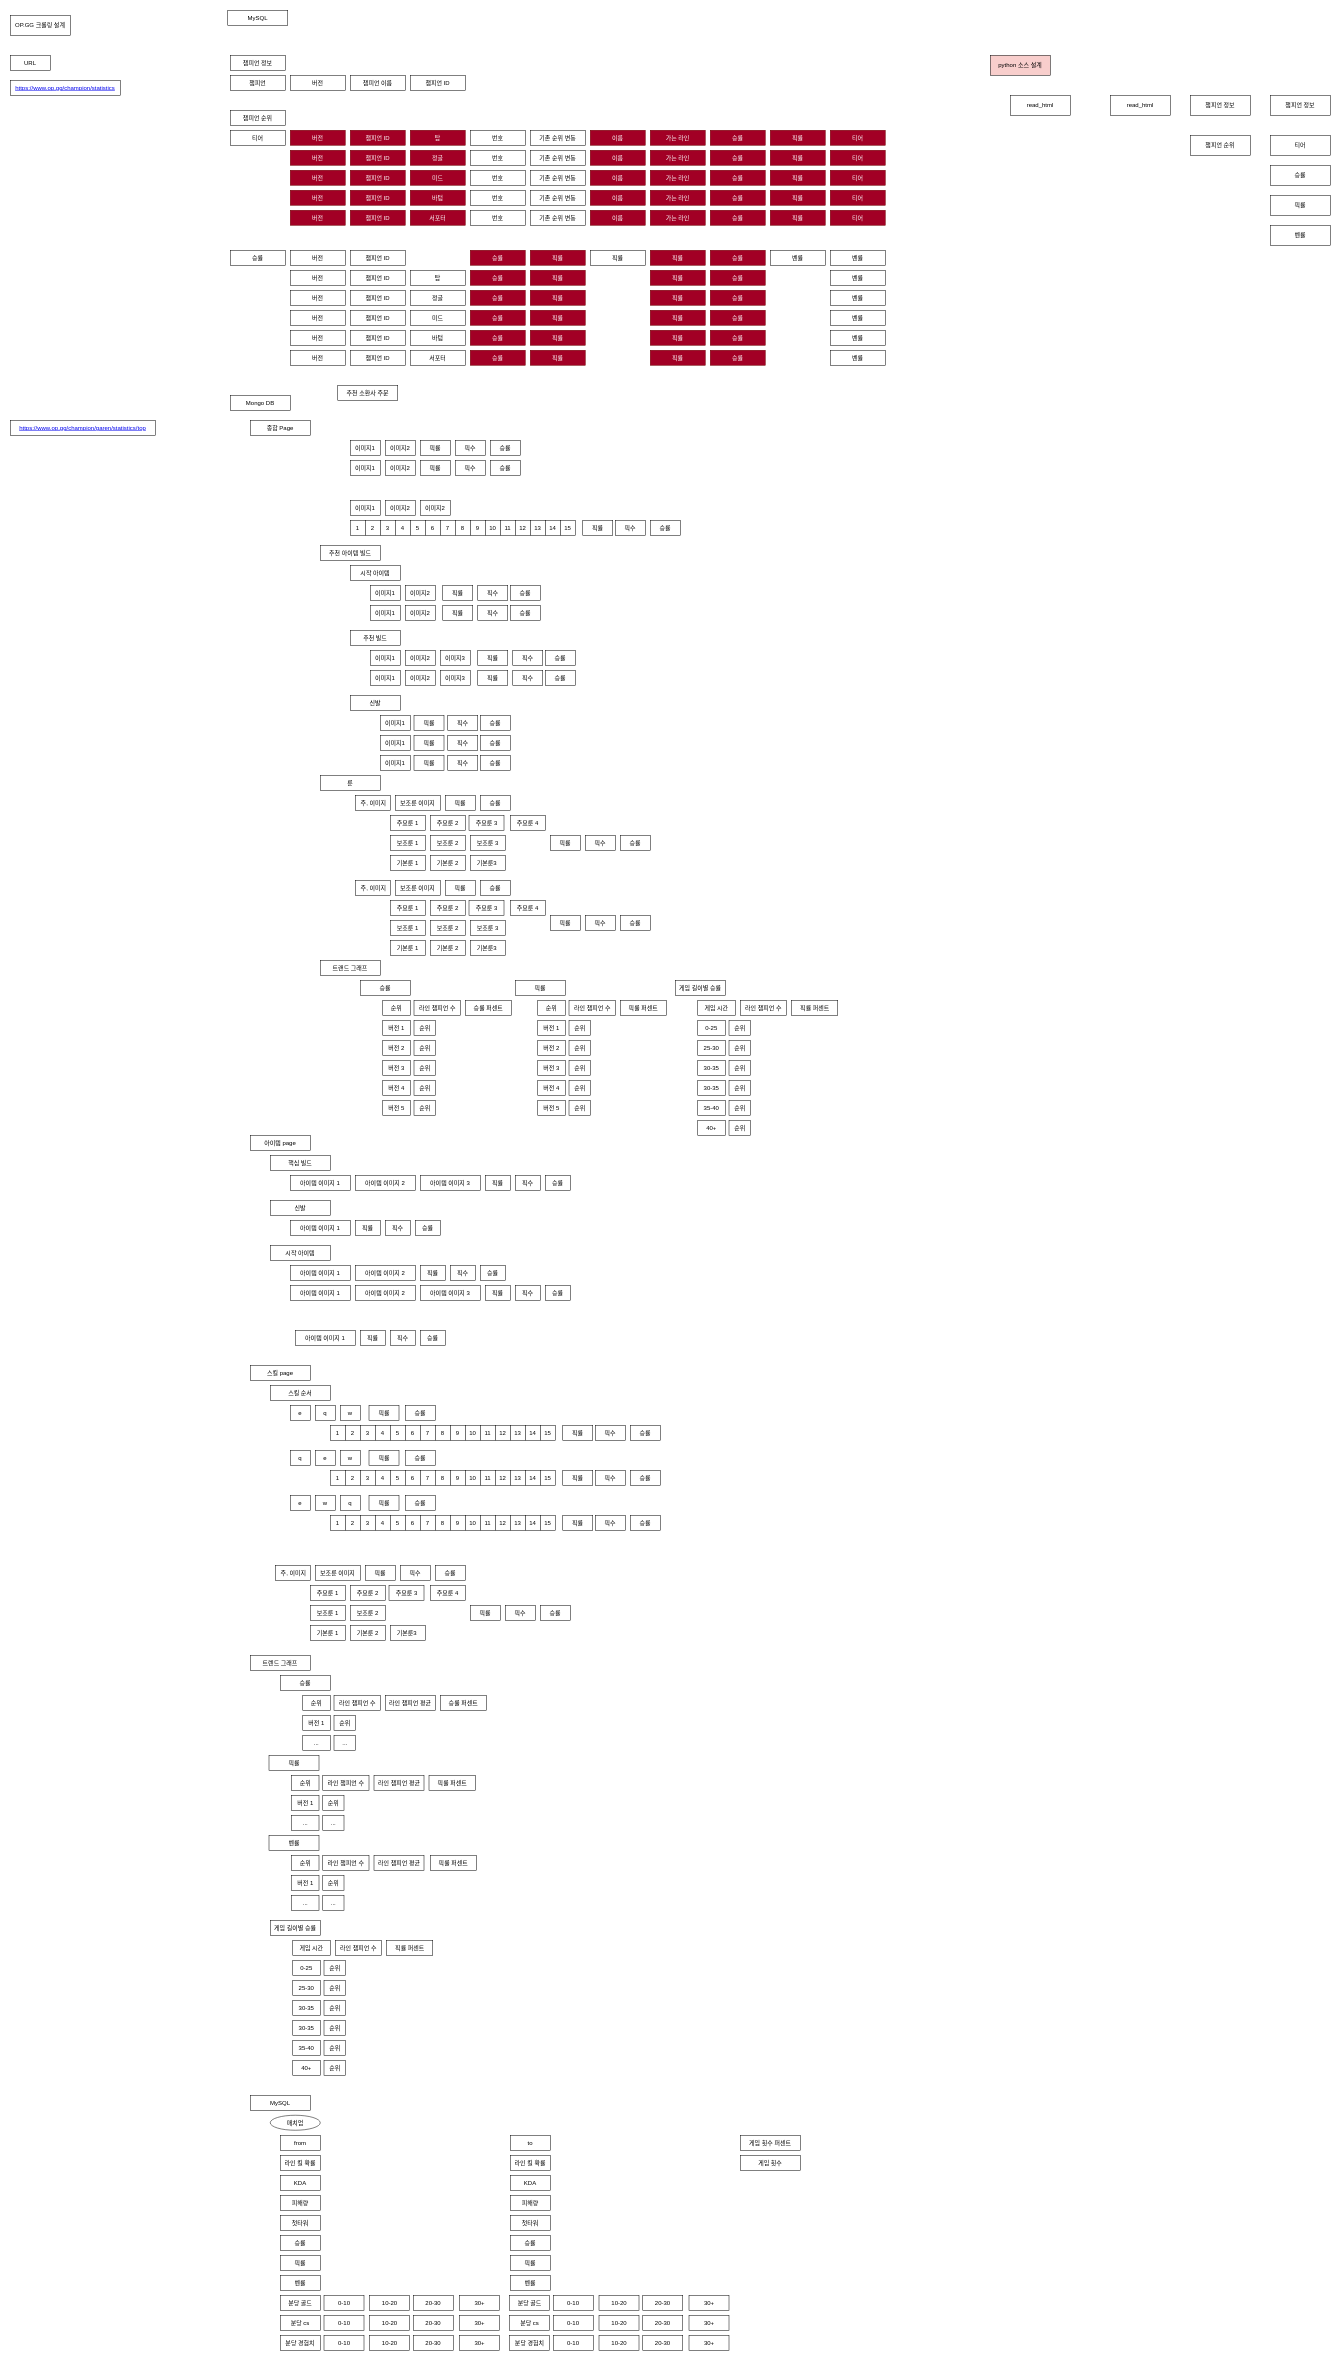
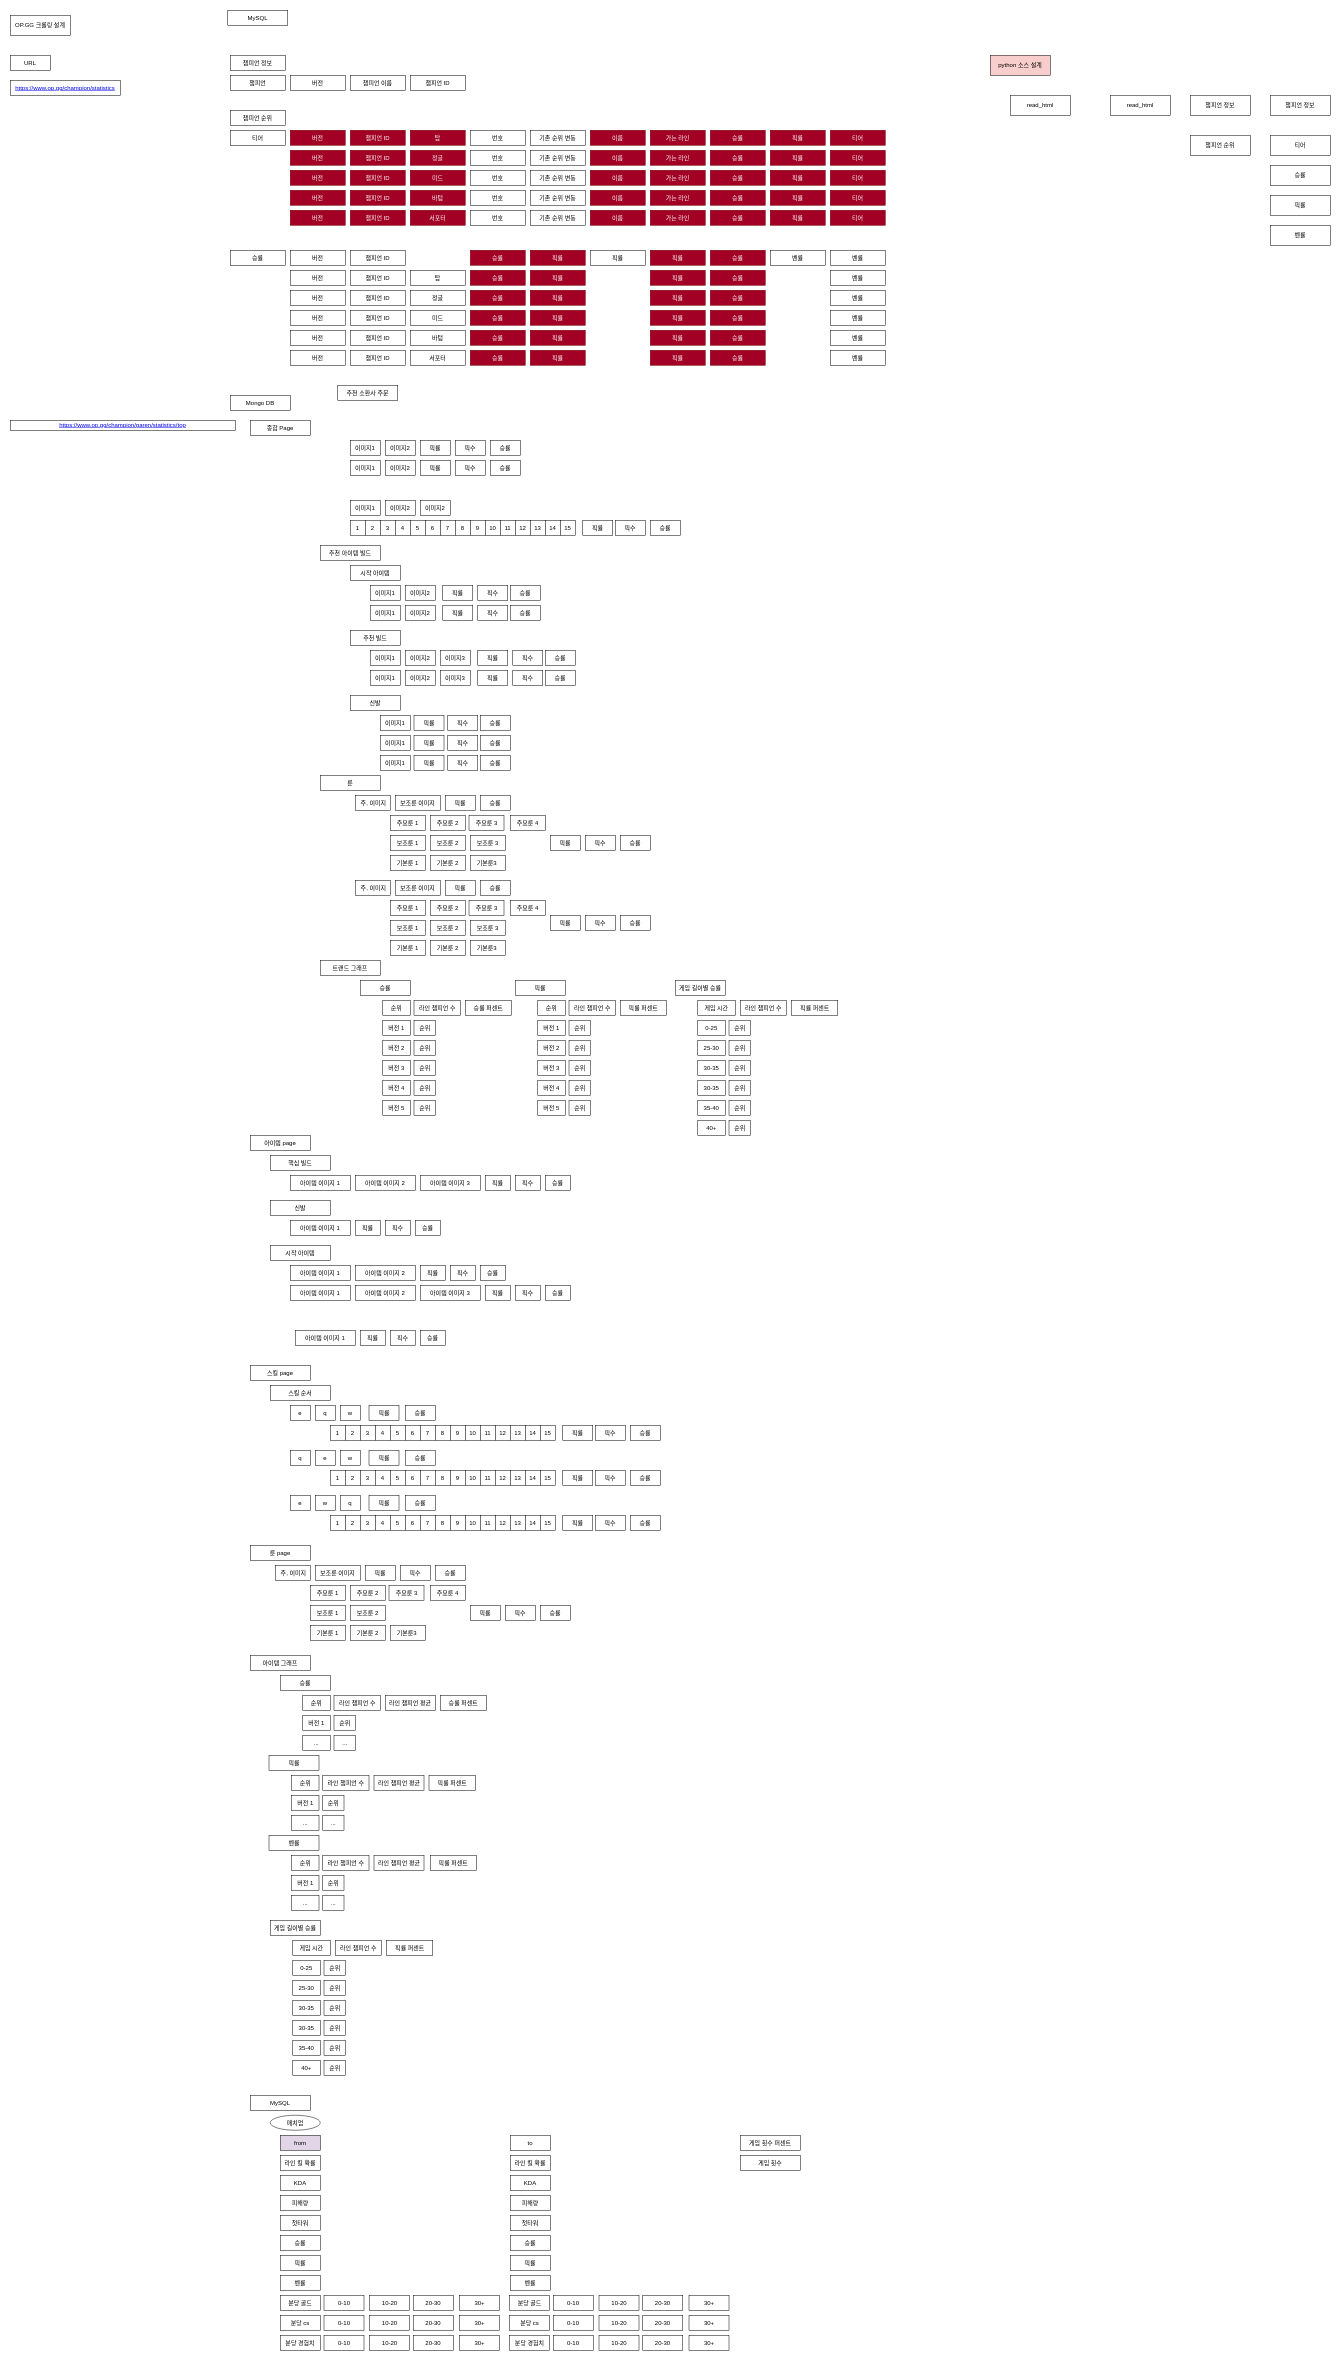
node "https://www.op.gg/champion/garen/statistics/top": size 145x15 -> 225x10
node "룬 page": added
node "트렌드 그래프": label "트렌드 그래프" -> "아이템 그래프"
node "from": fillcolor #ffffff -> #e1d5e7
